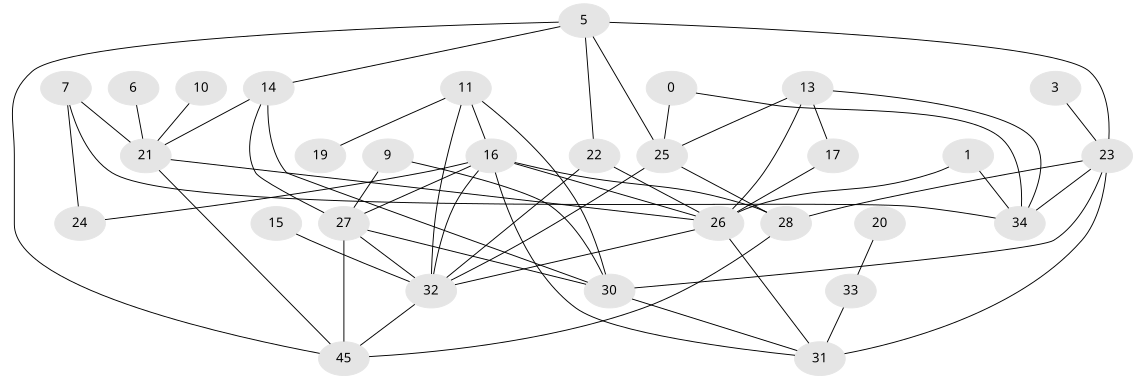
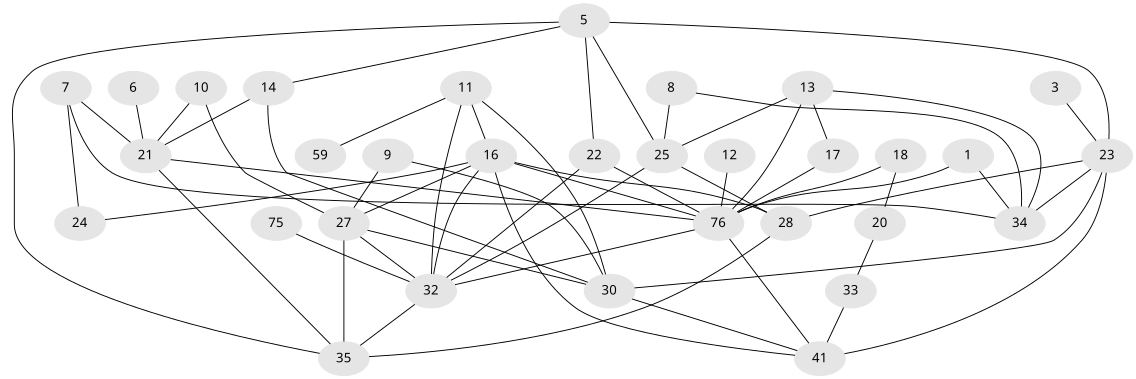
node "0": label "0" -> "8"
node "19": label "19" -> "59"
node "12": added
node "18": added
edge "14" -- "27": now "10" -- "27"
node "15": label "15" -> "75"
node "26": label "26" -> "76"
node "45": label "45" -> "35"
node "31": label "31" -> "41"
